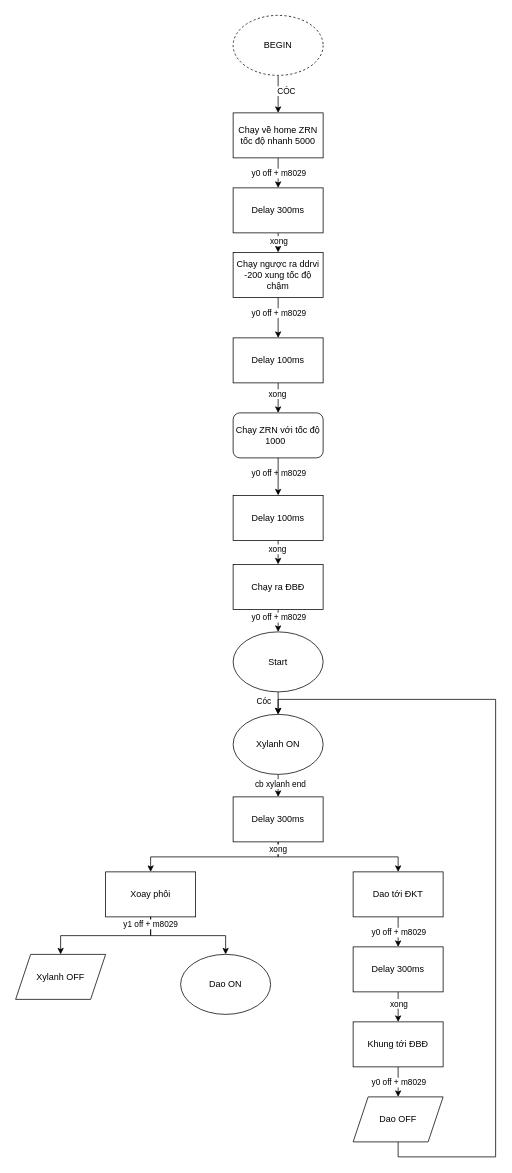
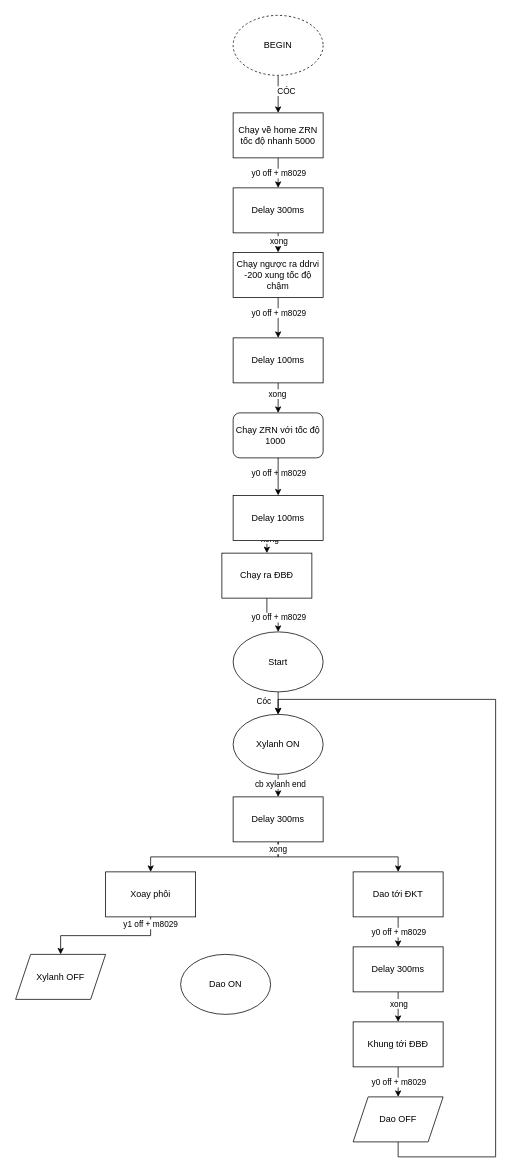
node "Chạy ra ĐBĐ": moved (278, 587) -> (267, 576)
edge "Xoay phôi" -> "Dao ON": removed
